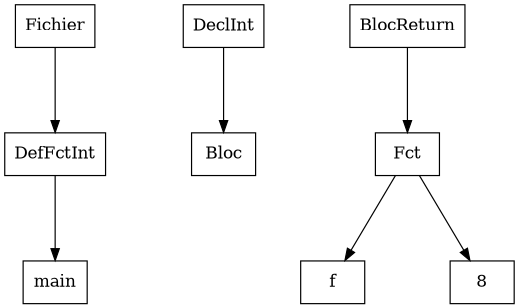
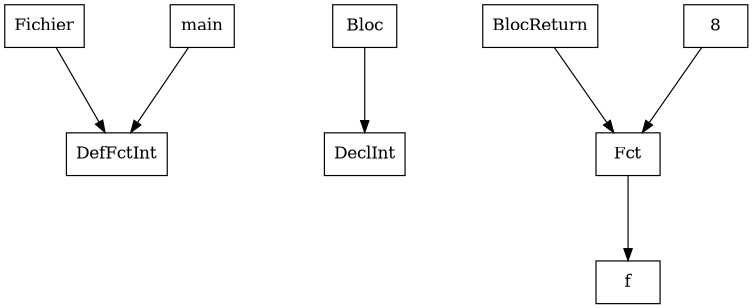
edge "DeclInt" -> "Bloc": reversed
edge "DefFctInt" -> "main": reversed
edge "Fct" -> "8": reversed
